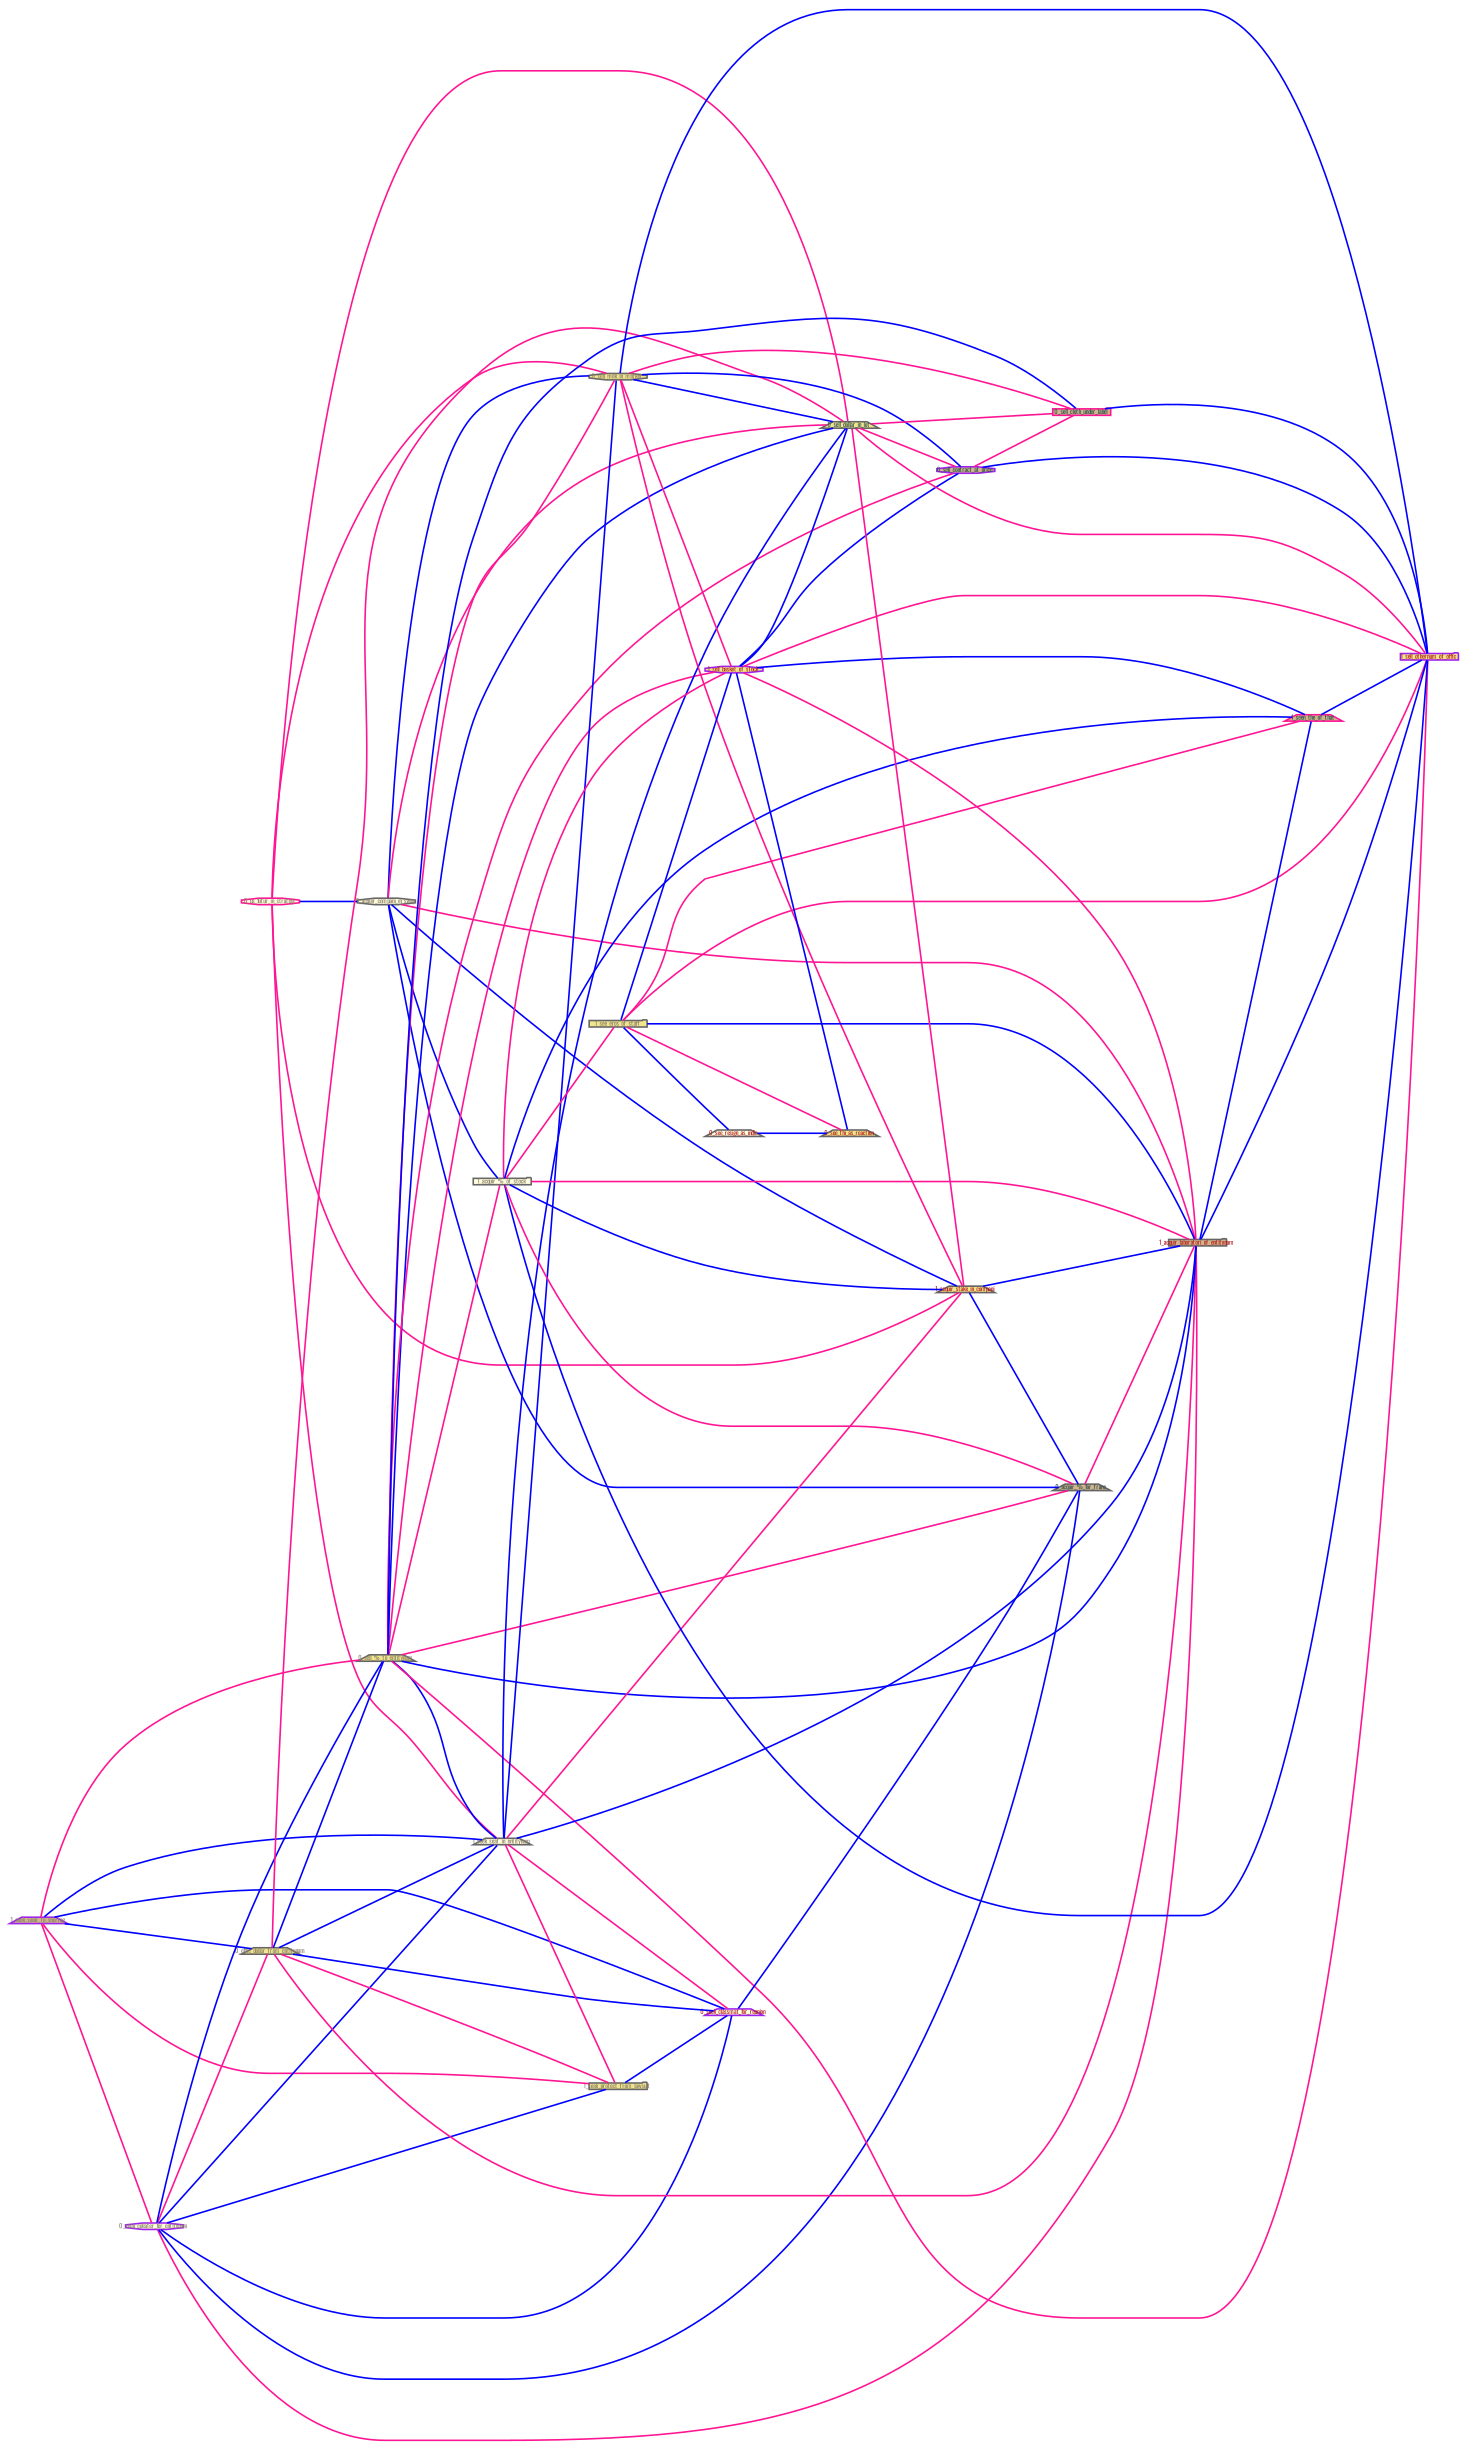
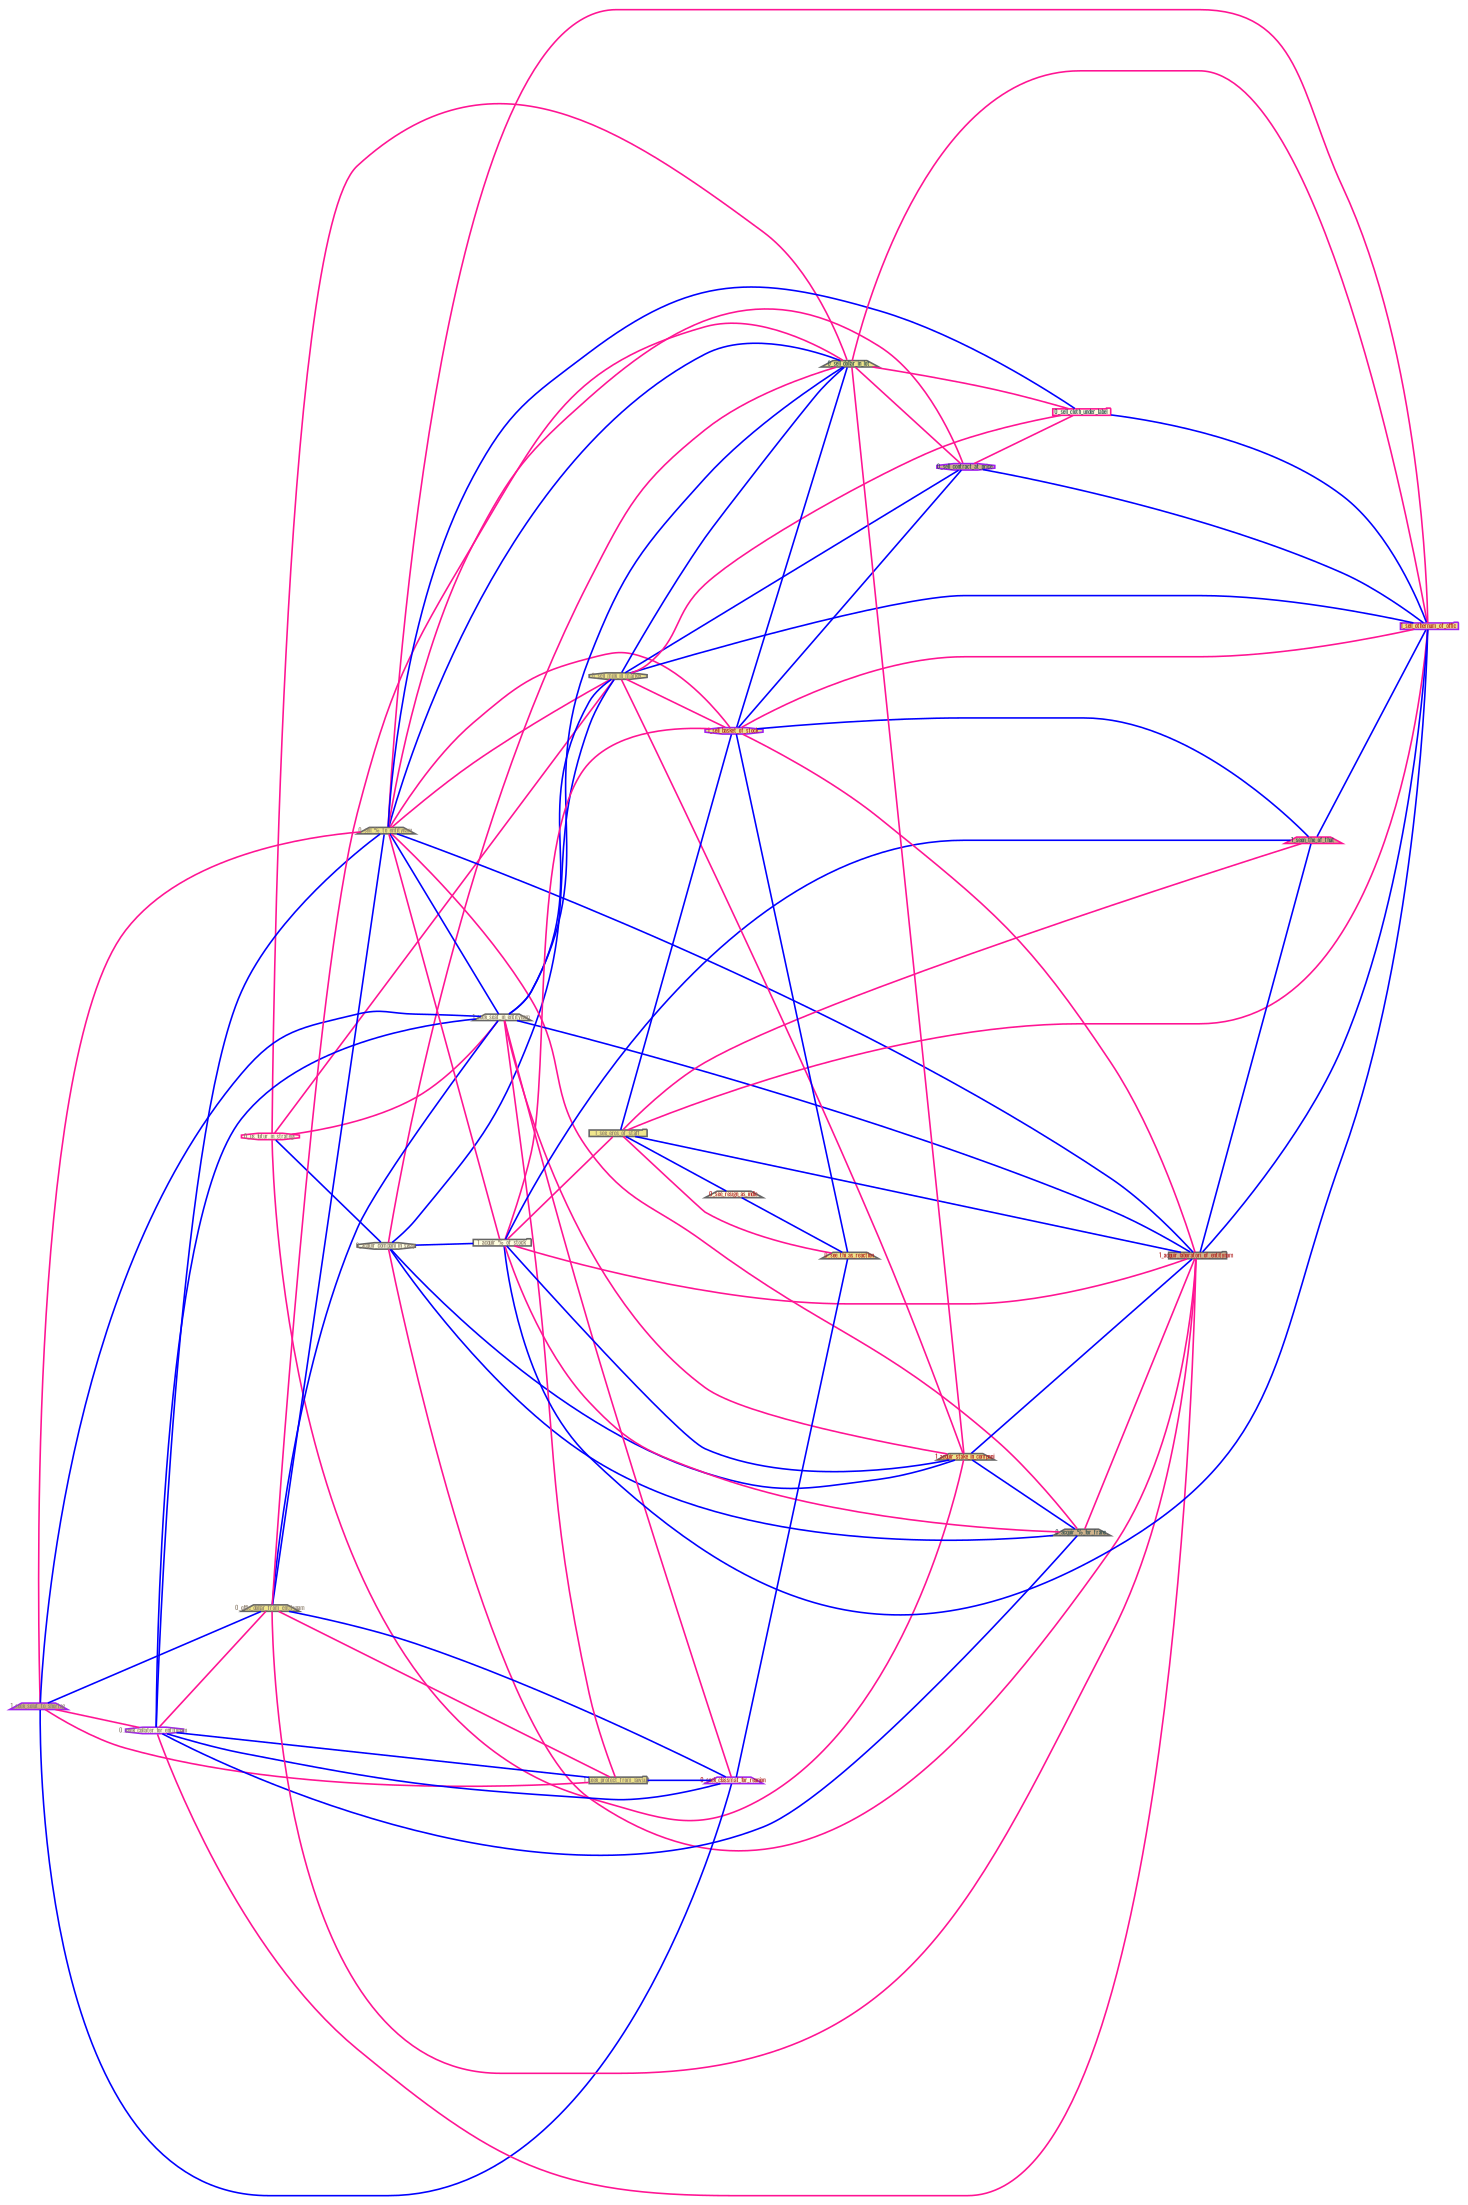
node "0_sell_cloth_under_label": fillcolor tan -> lightyellow
edge "0_acquir_%_for_franc" -- "0_seek_classmat_for_reunion": now "0_see_thi_as_reaction" -- "0_seek_classmat_for_reunion"
